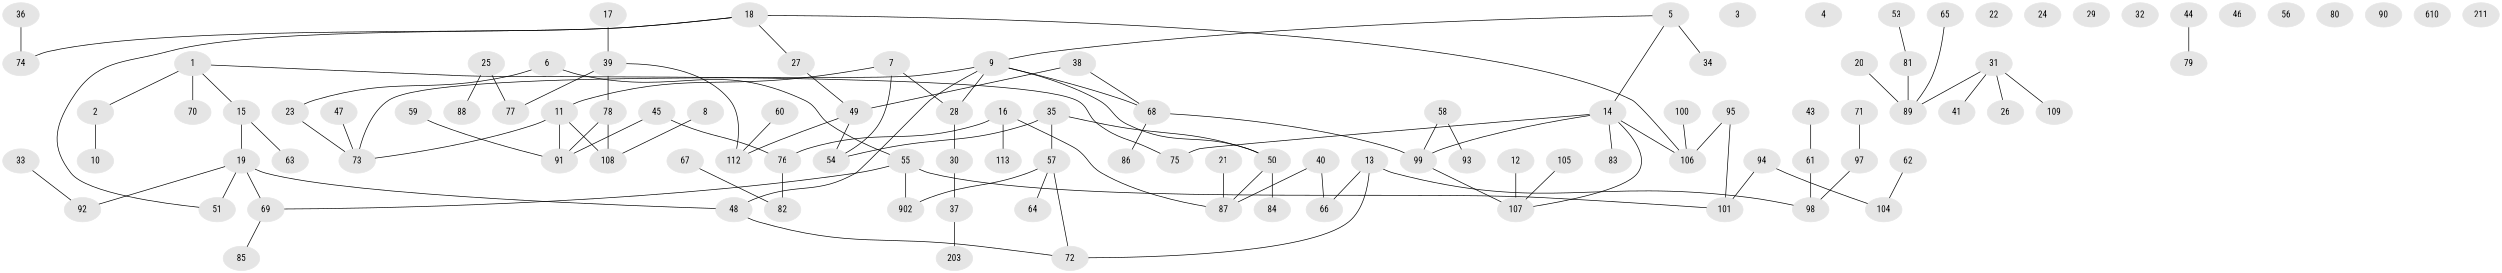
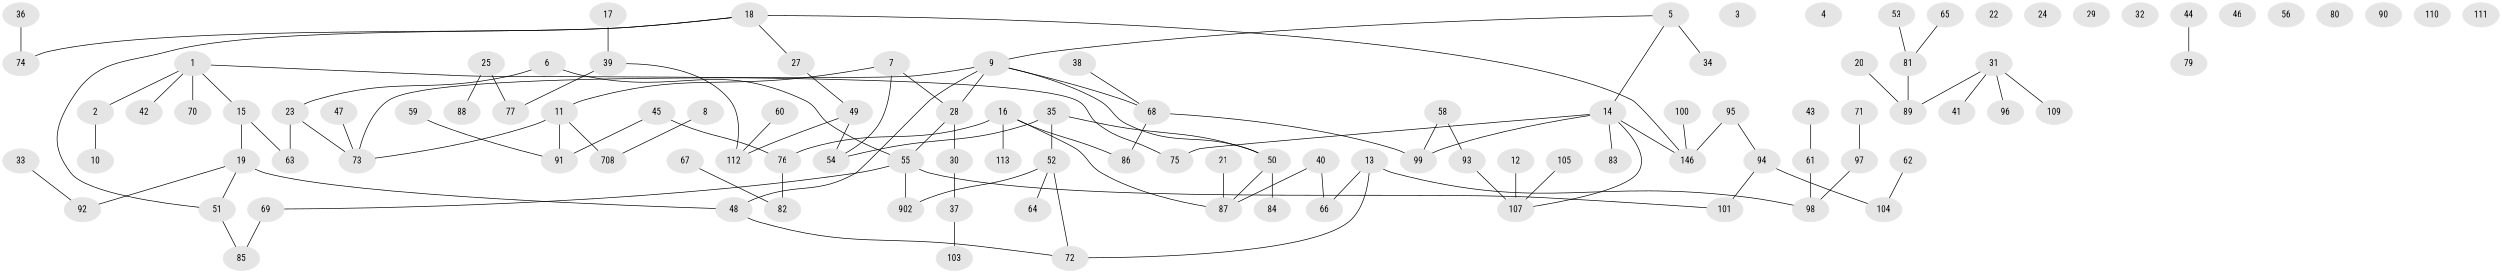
node "610": label "610" -> "110"
node "211": label "211" -> "111"
edge "65" -- "89": now "65" -- "81"
edge "38" -- "49": removed
node "42": added
node "78": removed
node "26": label "26" -> "96"
edge "23" -- "63": added
edge "28" -- "55": added
edge "16" -- "86": added
node "108": label "108" -> "708"
node "57": label "57" -> "52"
node "106": label "106" -> "146"
edge "95" -- "101": now "95" -- "94"
edge "99" -- "107": now "93" -- "107"
edge "19" -- "69": removed
edge "51" -- "85": added
node "203": label "203" -> "103"
